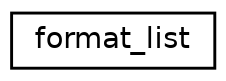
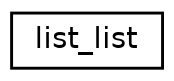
node "format_list": label "format_list" -> "list_list"
